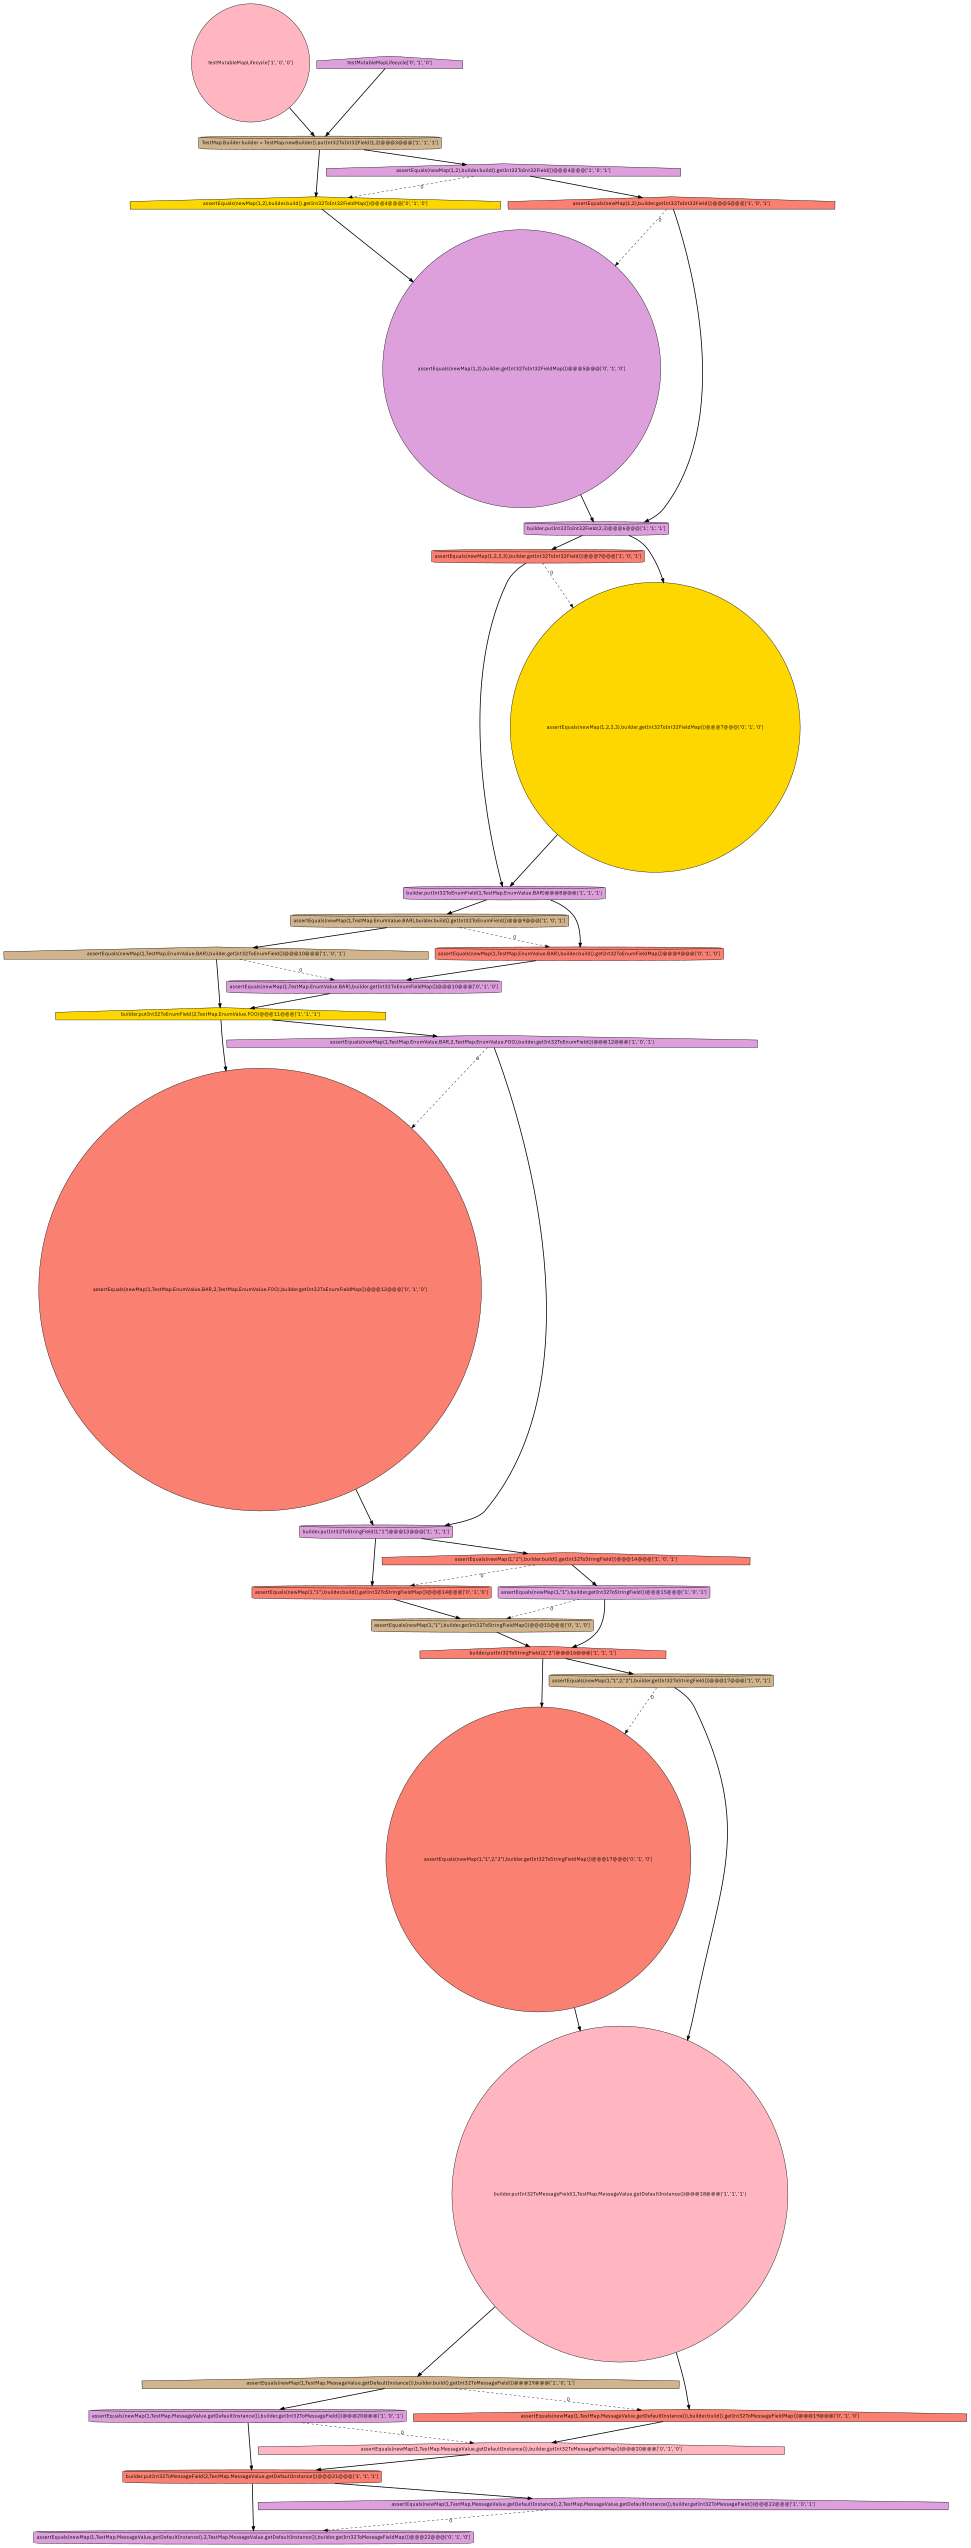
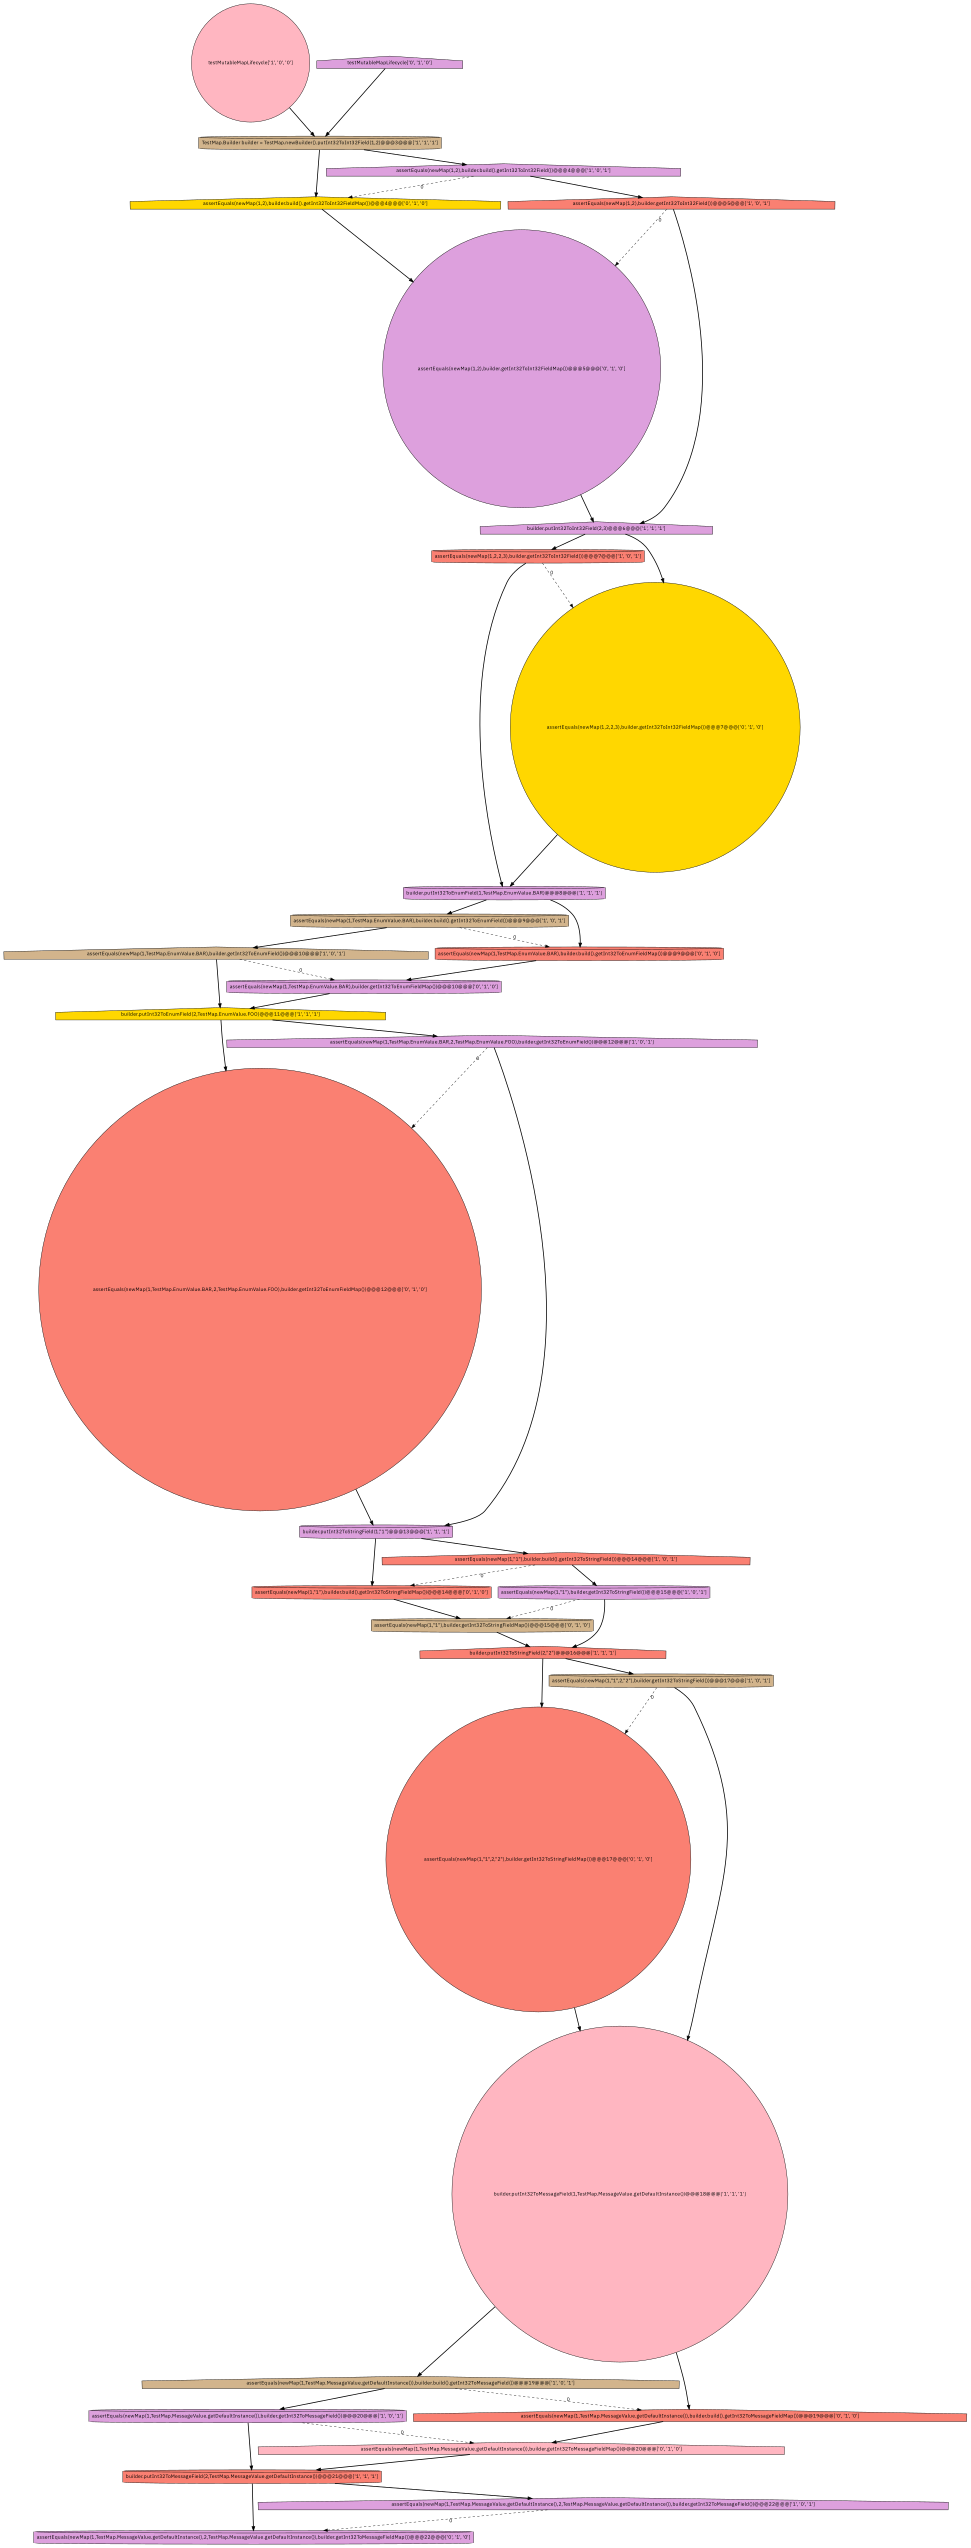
node "builder.putInt32ToInt32Field(2,3)@@@6@@@['1', '1', '1']": shape cylinder -> house
